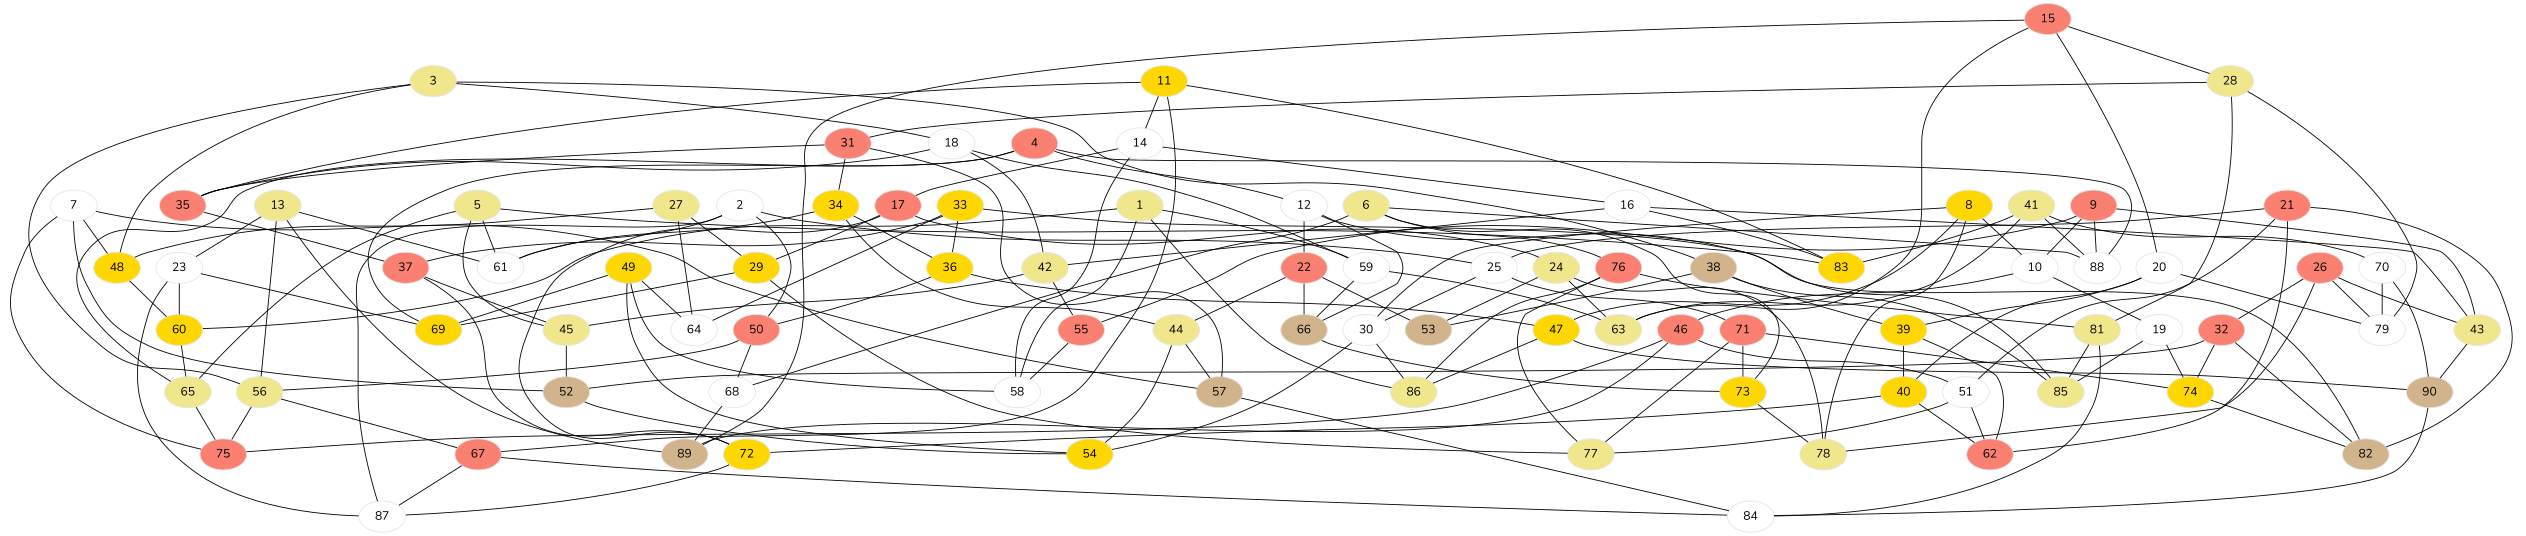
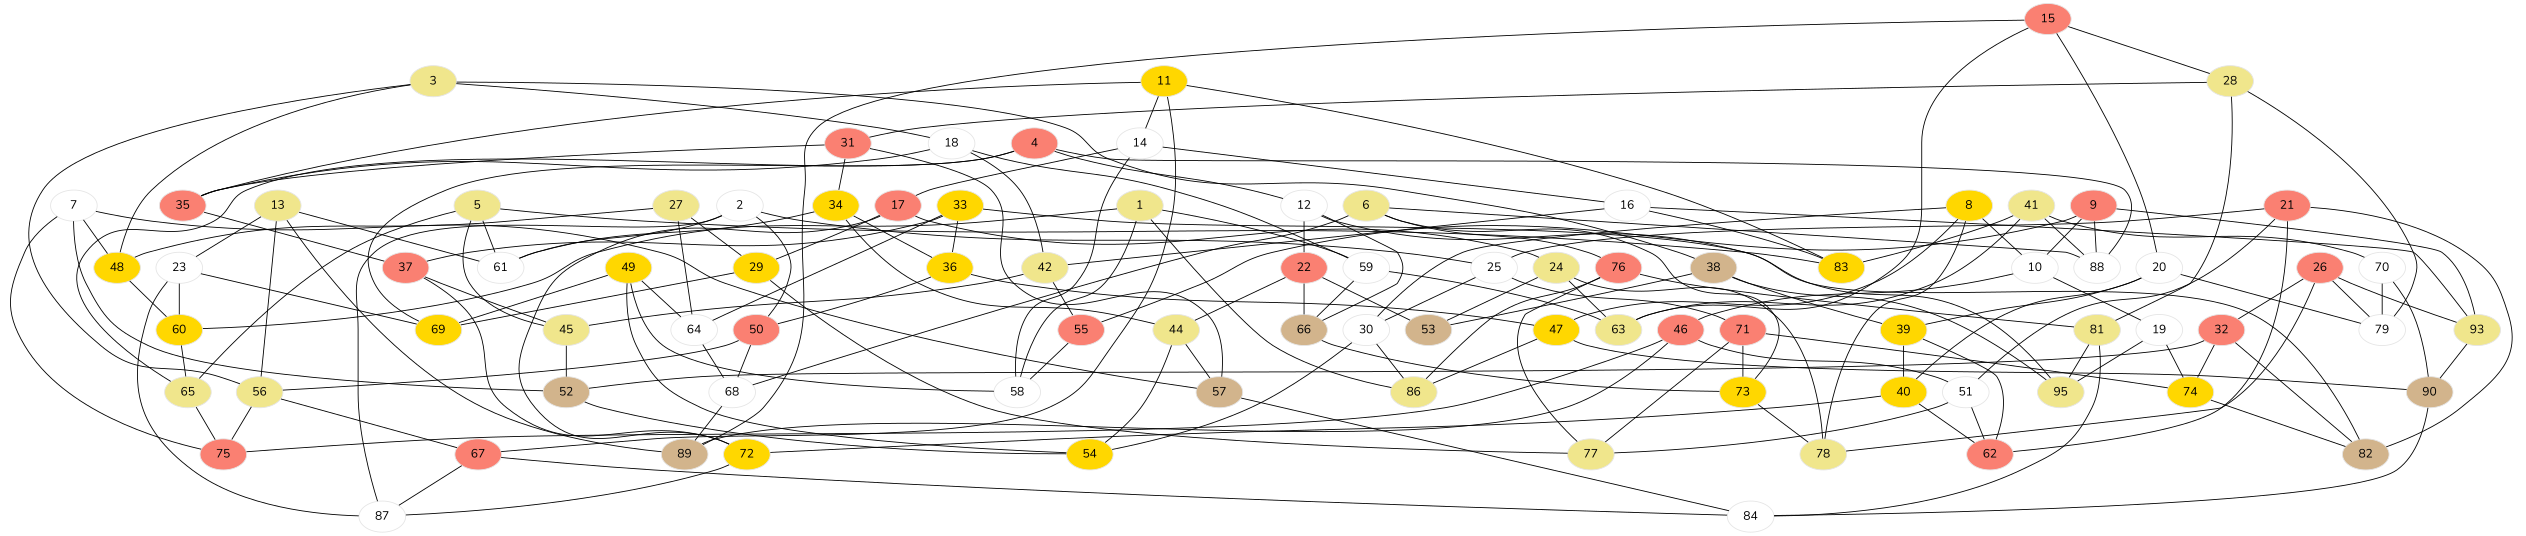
node "43": label "43" -> "93"
edge "64" -- "68": added
node "85": label "85" -> "95"
